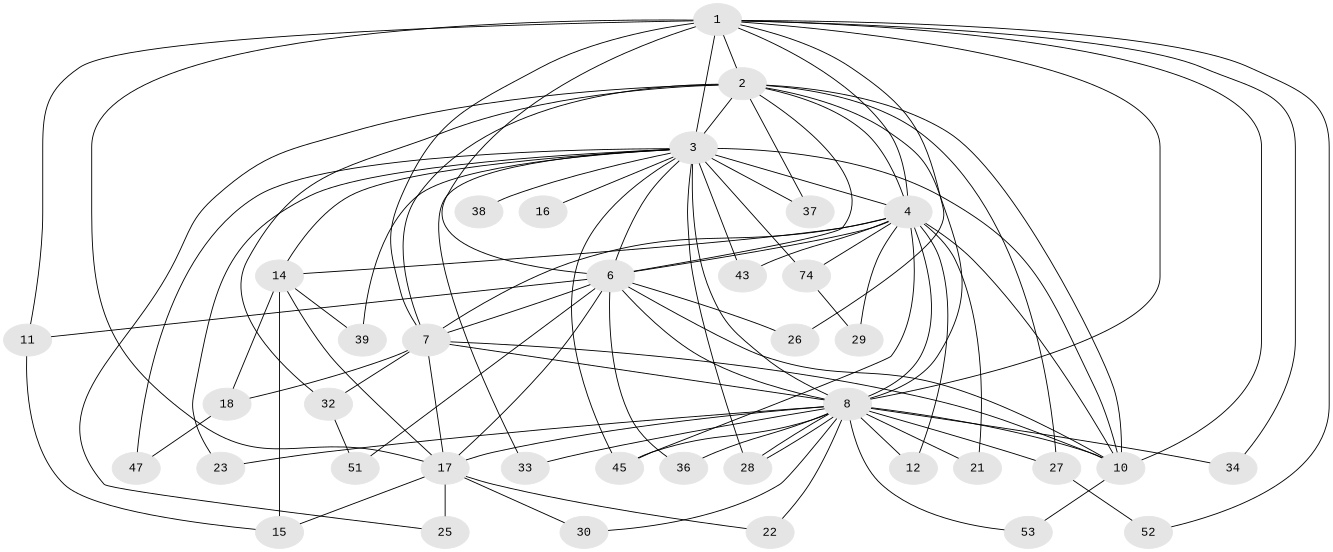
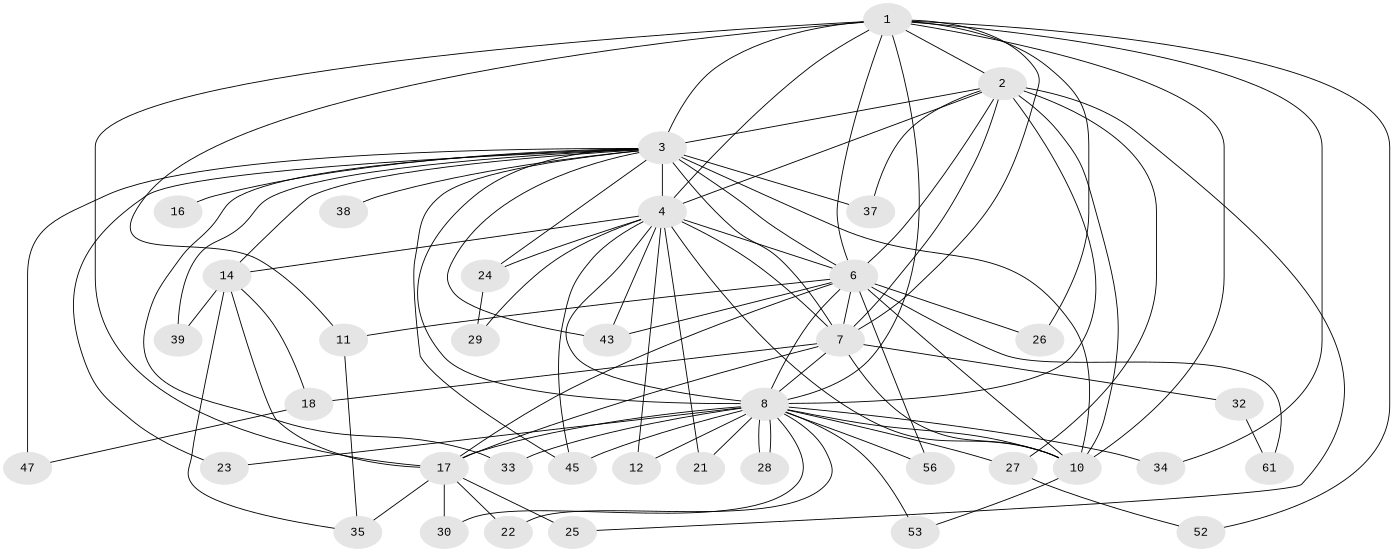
edge "2" -- "32": removed
node "74": label "74" -> "24"
edge "6" -- "43": added
edge "3" -- "28": now "3" -- "7"
node "51": label "51" -> "61"
node "36": label "36" -> "56"
node "15": label "15" -> "35"
